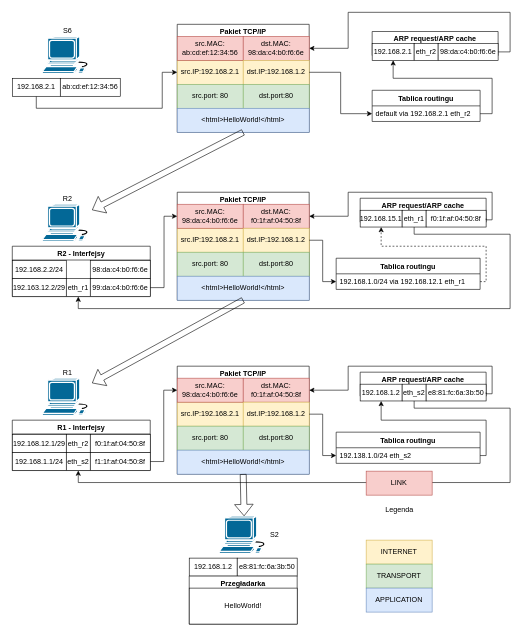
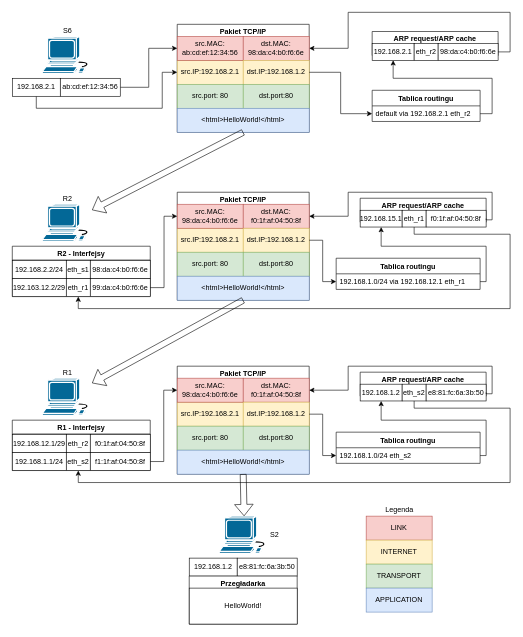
edge "ab:cd:ef:12:34:56" -> "src.MAC: ab:cd:ef:12:34:56": added
edge "192.168.1.0/24 via 192.168.12.1 eth_r1" -> "192.168.15.1": style dashed -> solid
node "eth_s1": added
node "192.138.1.0/24 eth_s2": label "192.138.1.0/24 eth_s2" -> "192.168.1.0/24 eth_s2"
node "LINK": moved (399, 483) -> (399, 528)
